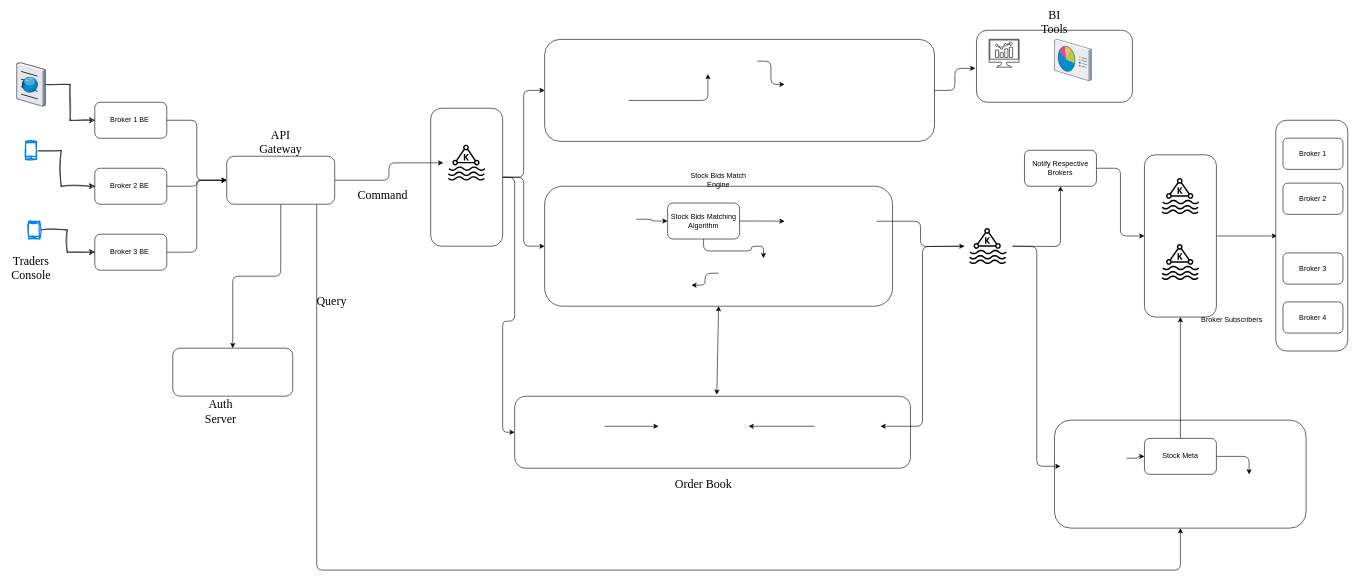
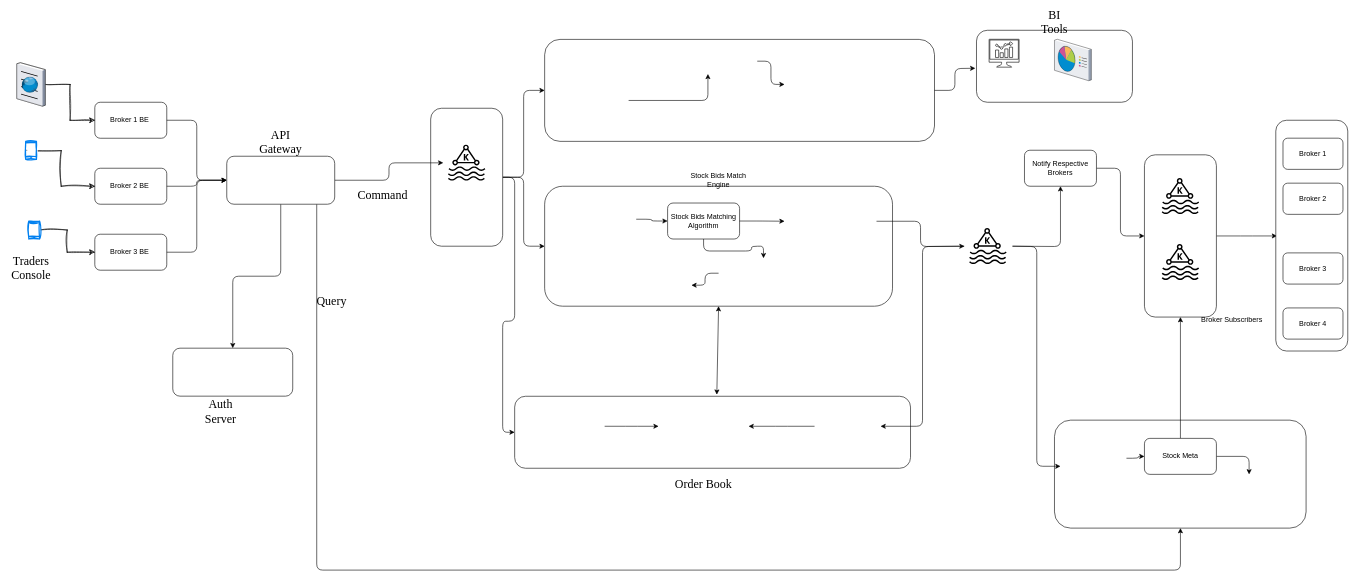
node "Broker 4": moved (1313, 318) -> (1313, 324)
